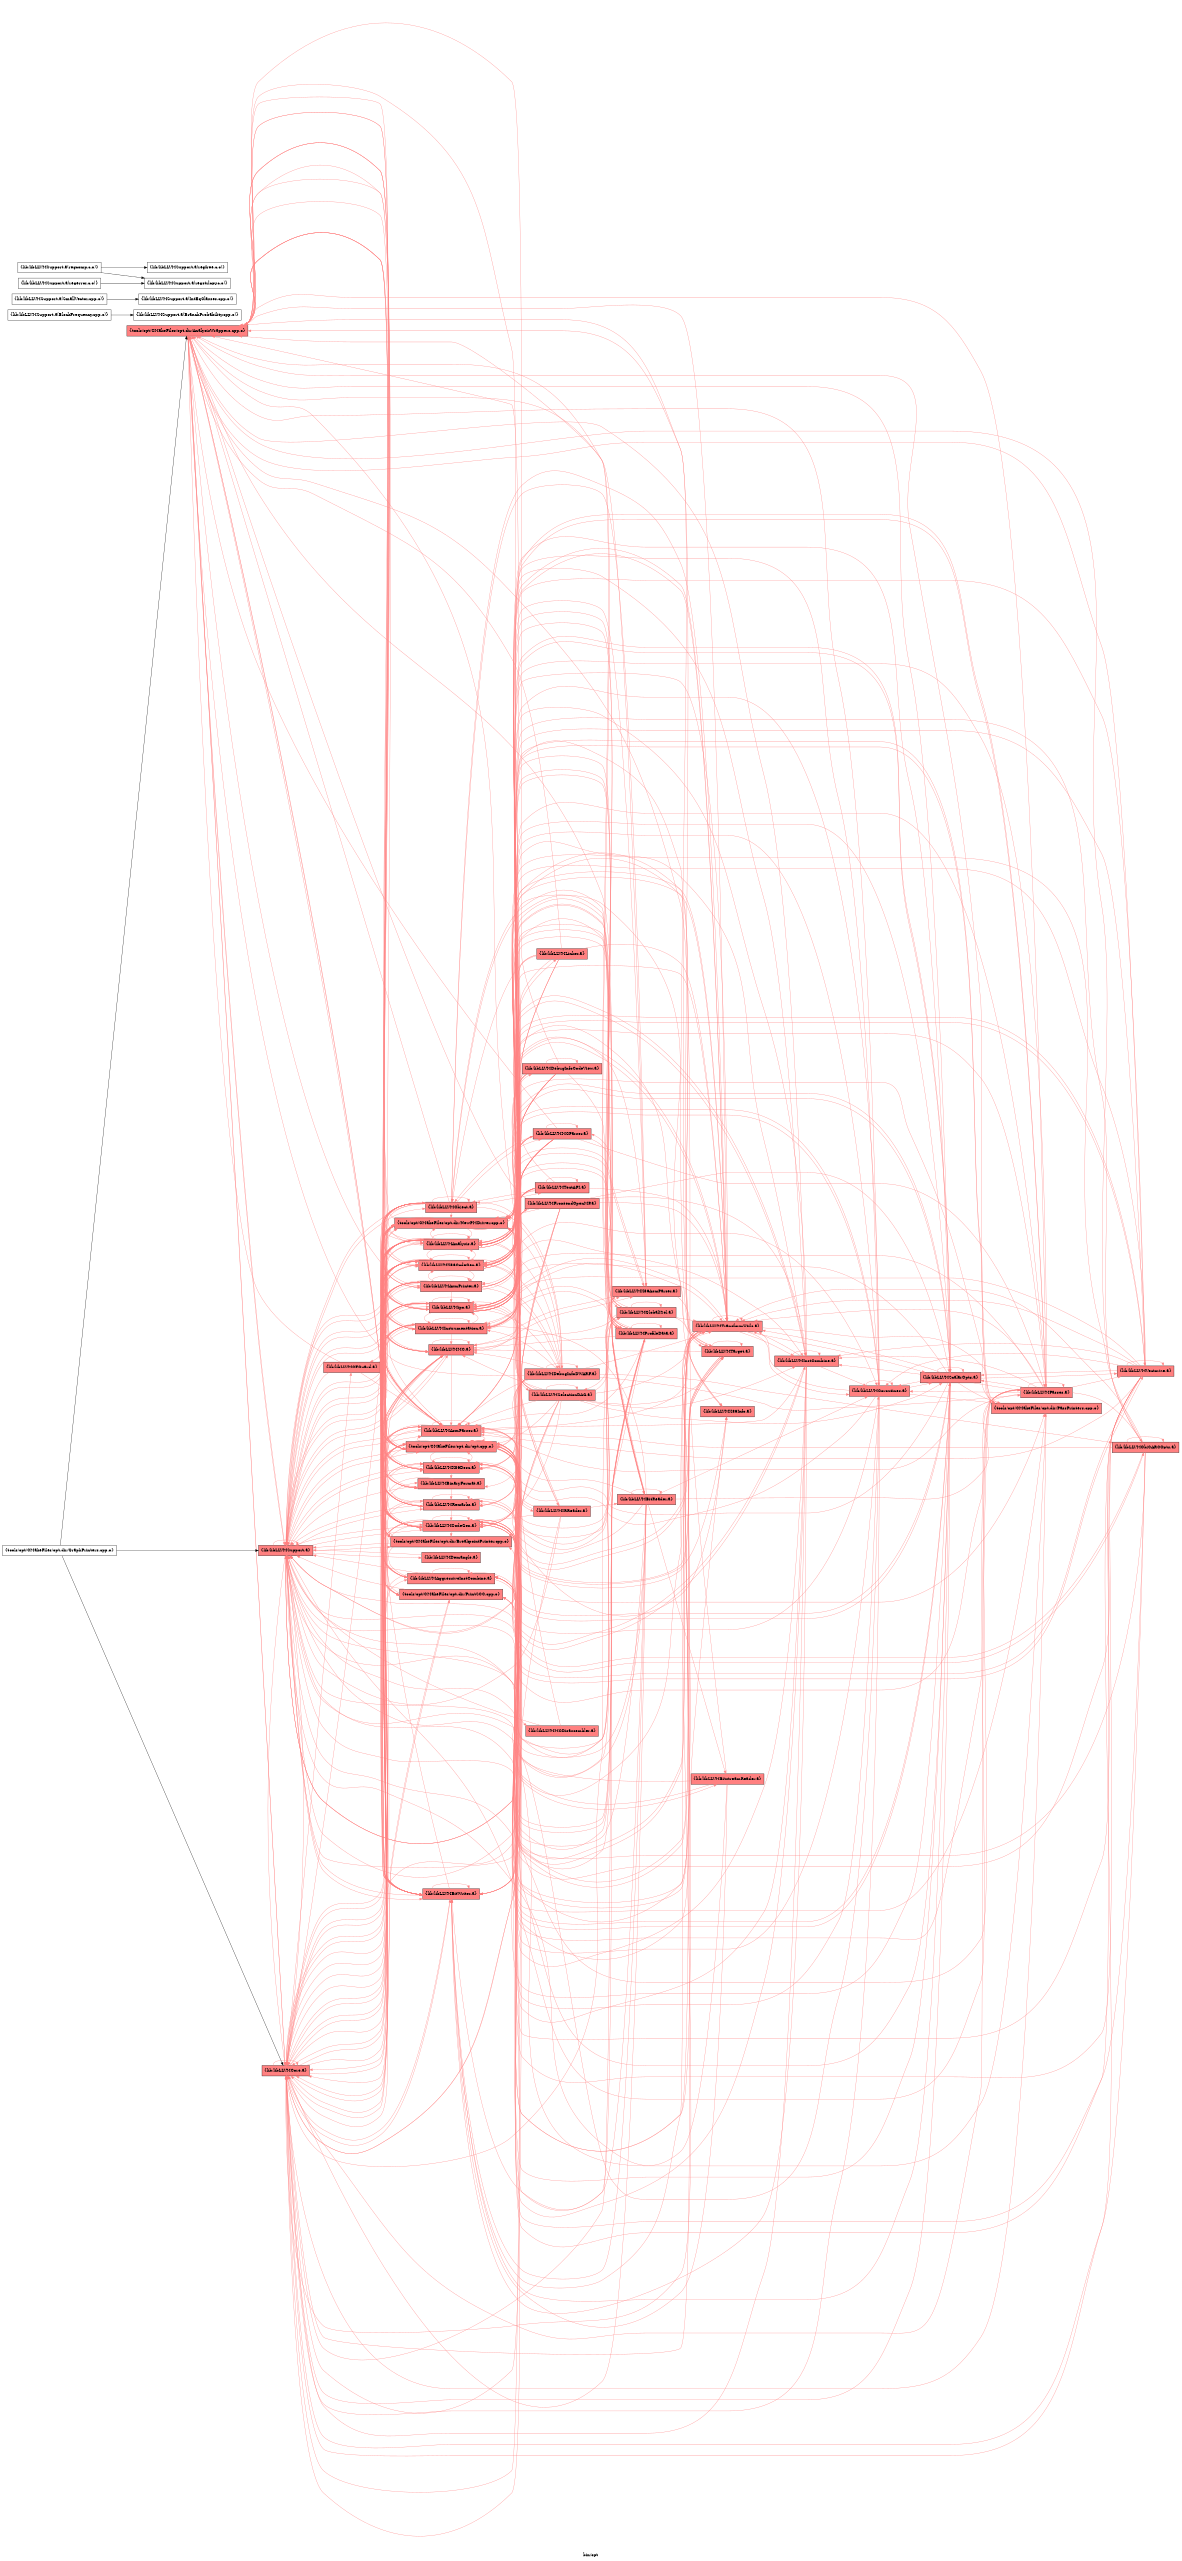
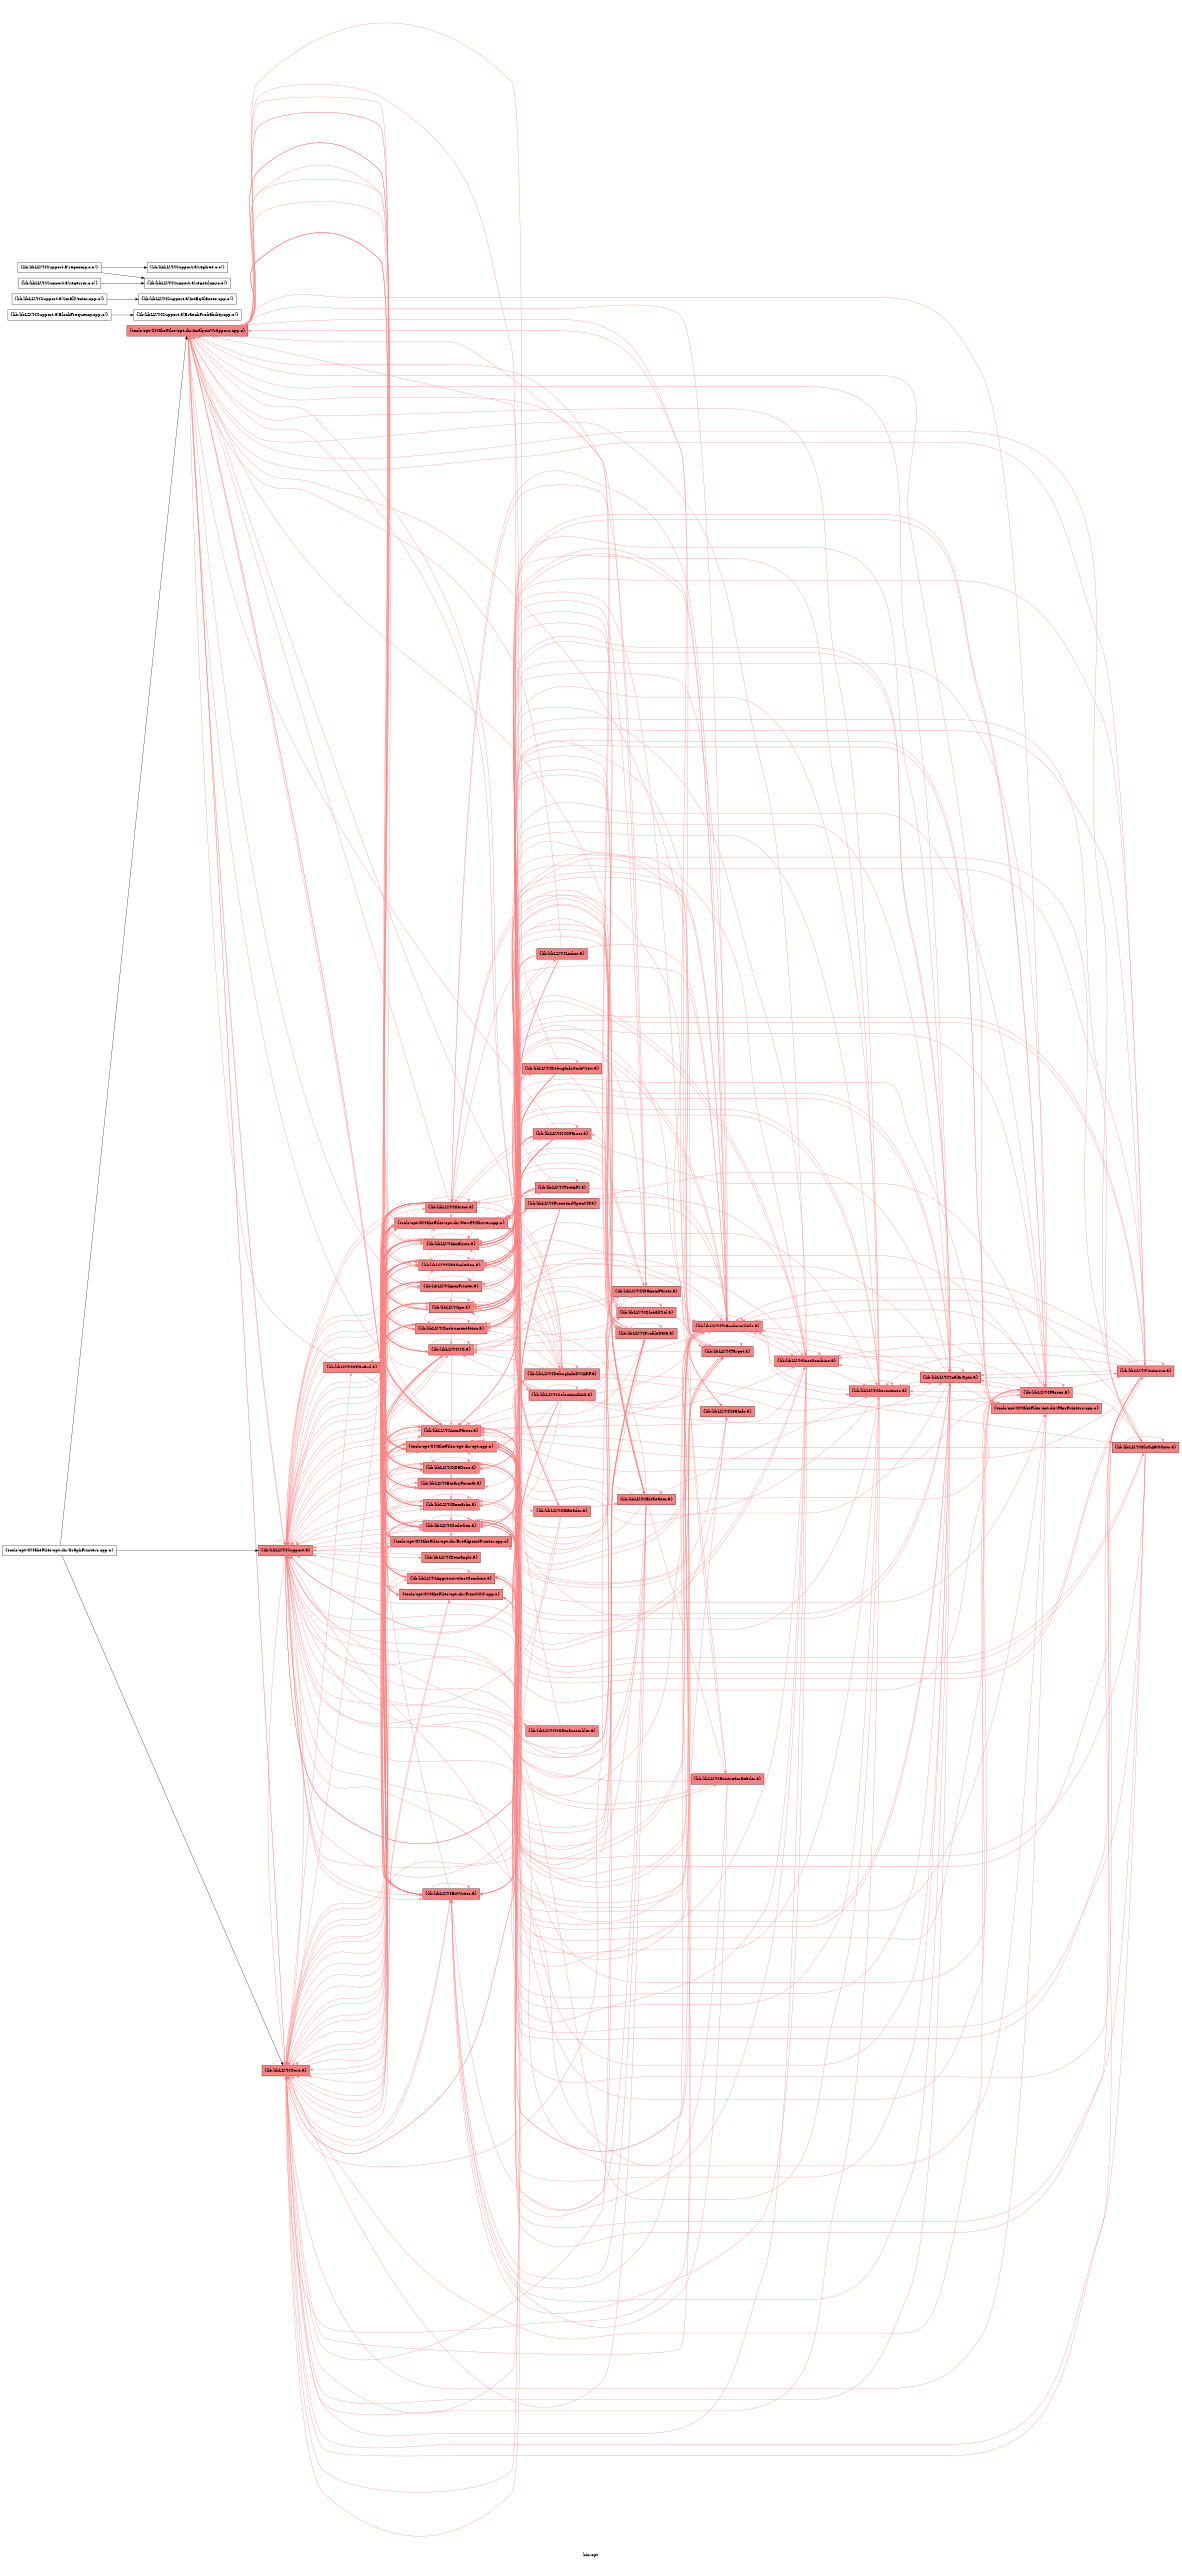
edge "{lib/libLLVMInstCombine.a}" -> "{tools/opt/CMakeFiles/opt.dir/NewPMDriver.cpp.o}": now "{lib/libLLVMBitstreamReader.a}" -> "{tools/opt/CMakeFiles/opt.dir/NewPMDriver.cpp.o}"
edge "{lib/libLLVMIRReader.a}" -> "{tools/opt/CMakeFiles/opt.dir/AnalysisWrappers.cpp.o}": added
edge "{lib/libLLVMipo.a}" -> "{lib/libLLVMDebugInfoDWARF.a}": reversed
edge "{lib/libLLVMObjCARCOpts.a}" -> "{lib/libLLVMAggressiveInstCombine.a}": added
